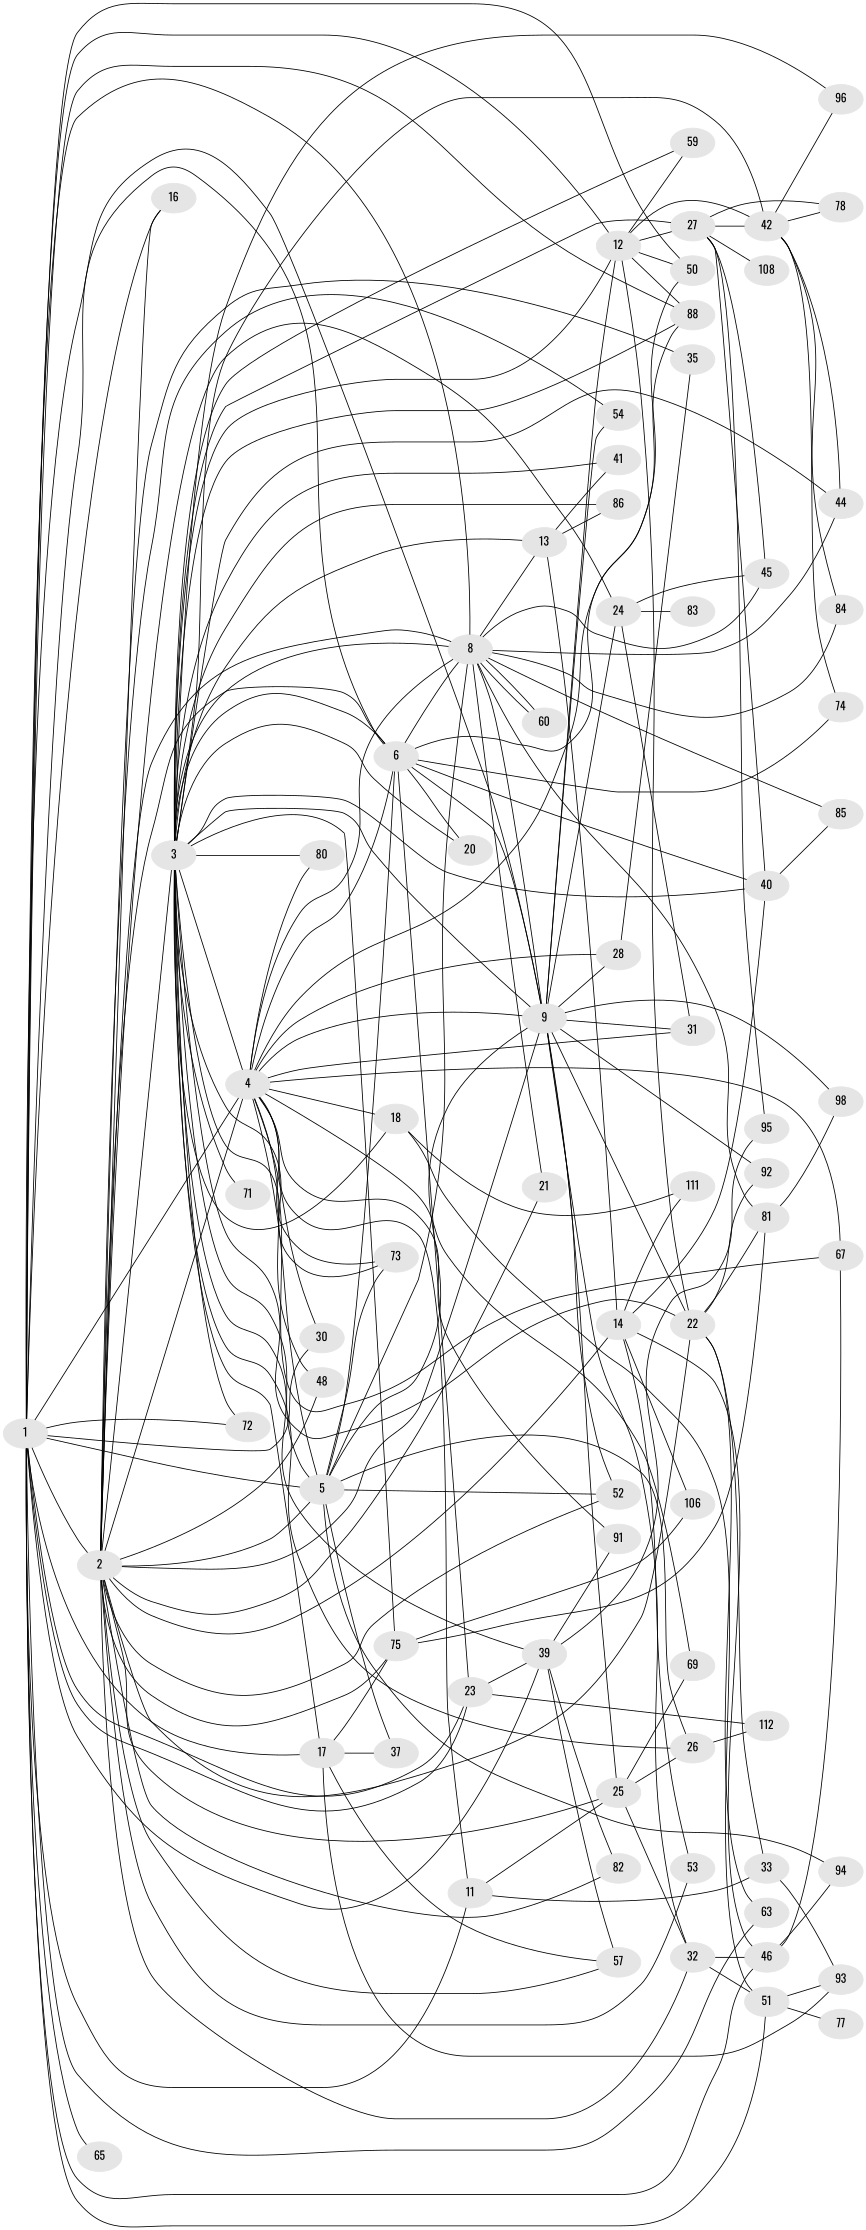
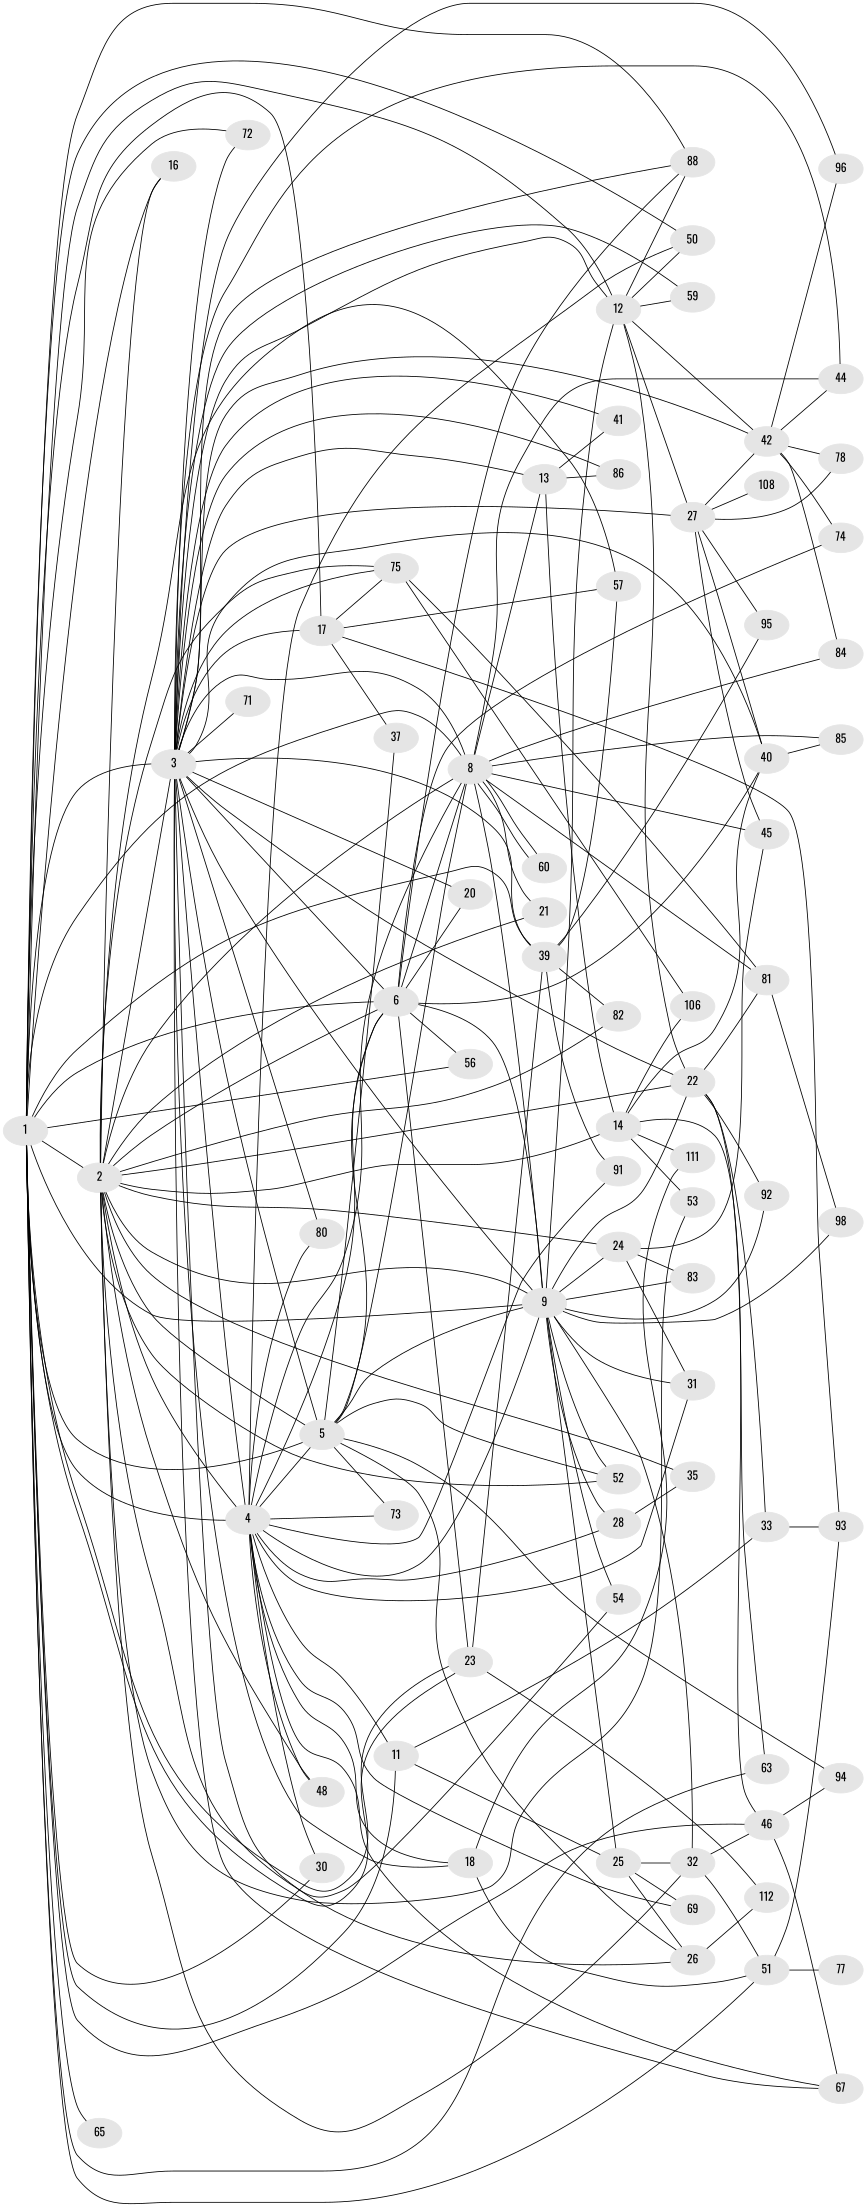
node "56": added
edge "3" -- "73": now "3" -- "1"
edge "83" -- "9": added
edge "2" -- "25": removed
